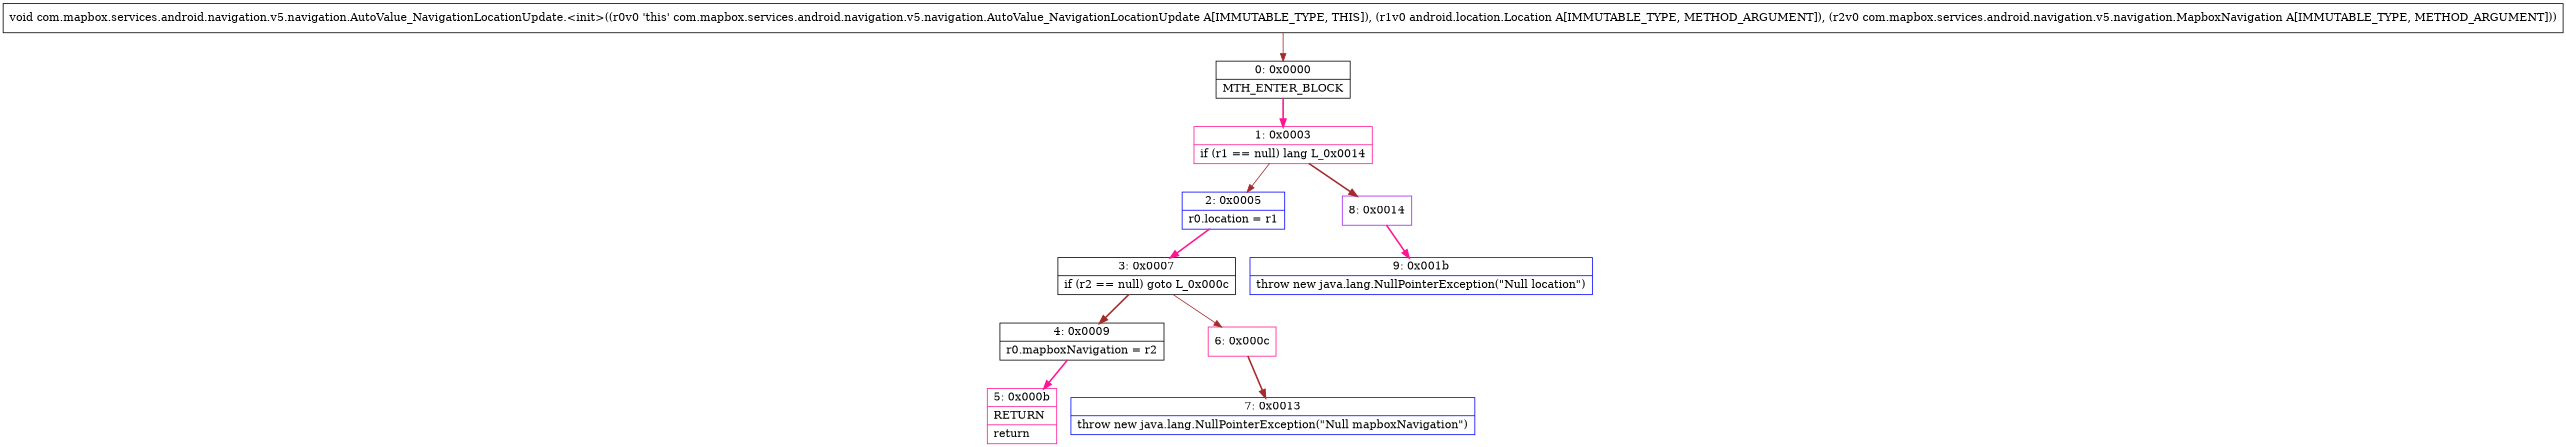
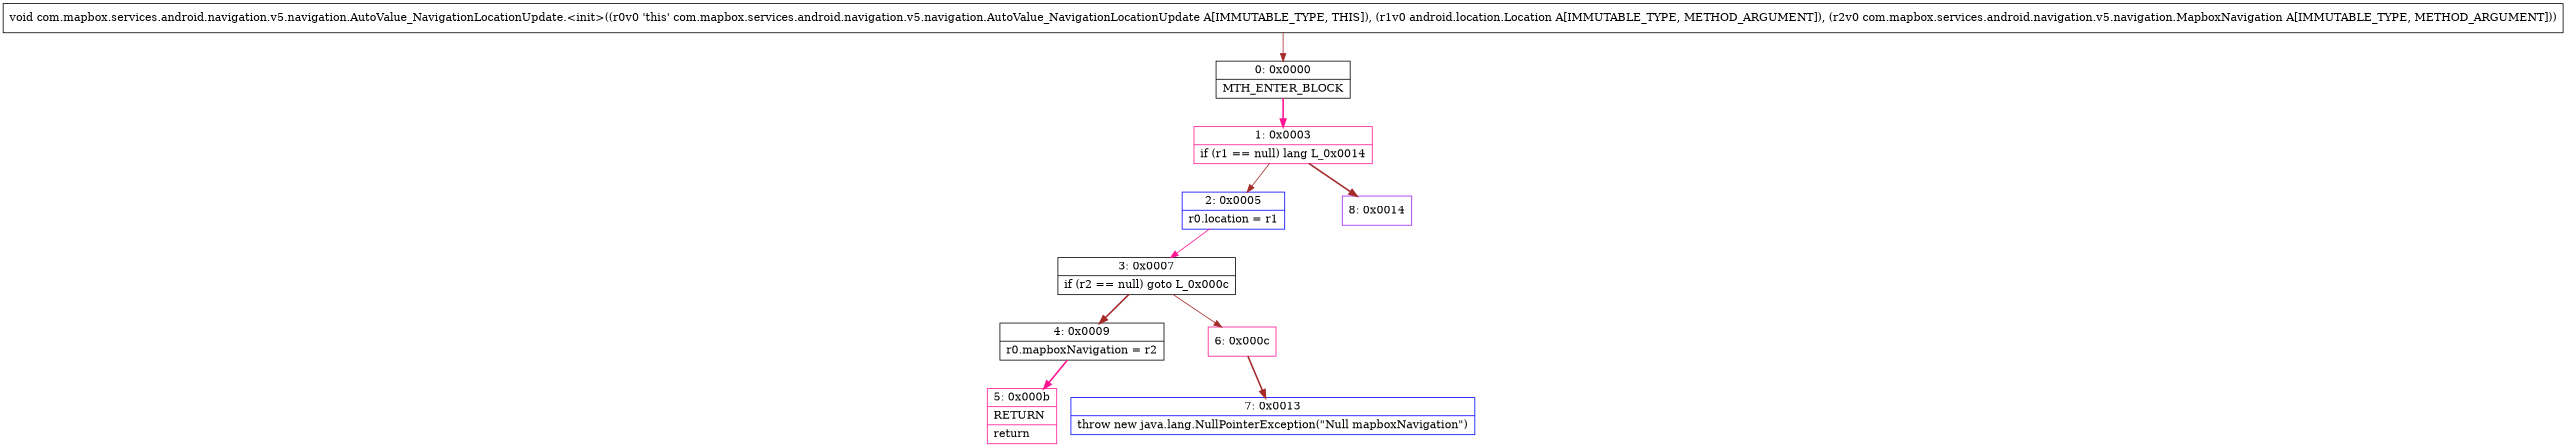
edge "2: 0x0005" -> "3: 0x0007": style bold -> solid
node "9: 0x001b": removed
